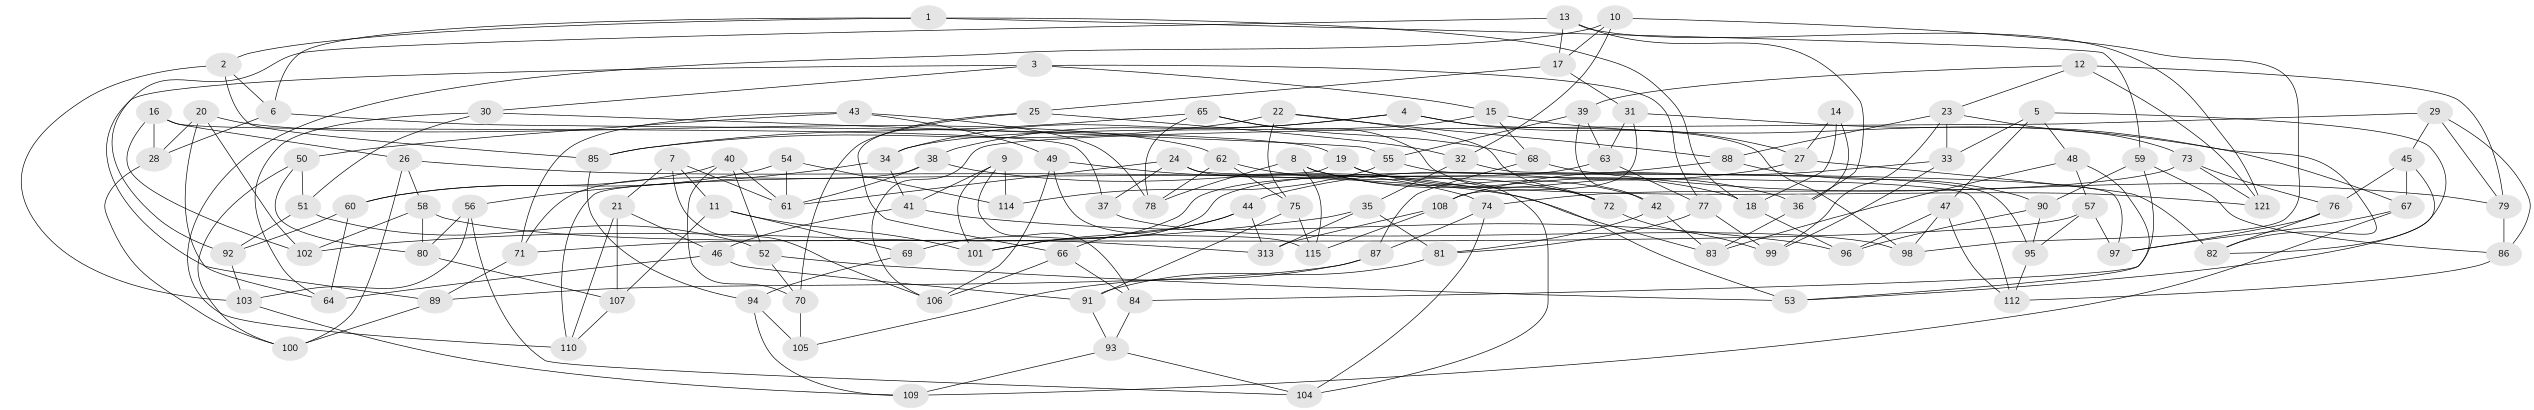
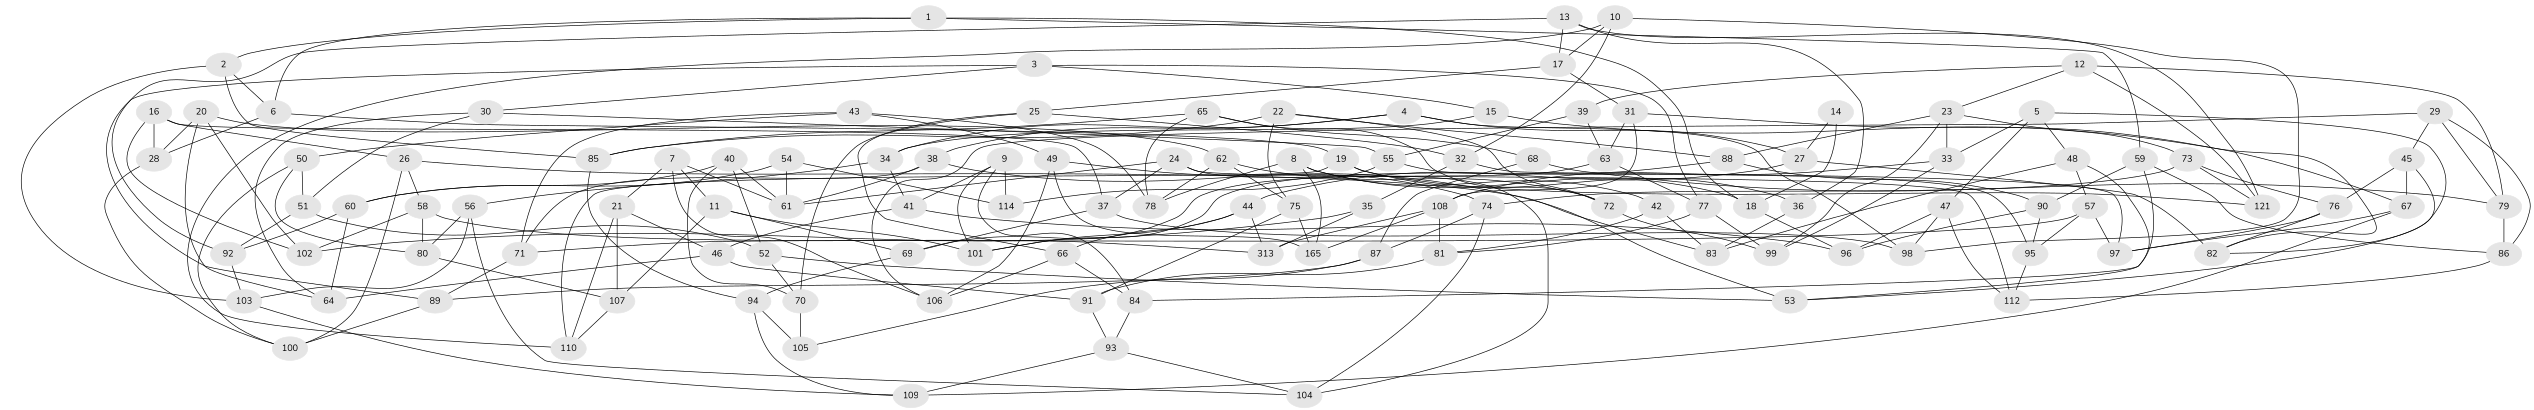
edge "15" -- "68": removed
edge "14" -- "36": removed
edge "39" -- "42": removed
edge "37" -- "69": added
edge "35" -- "81": now "108" -- "81"
node "115": label "115" -> "165"
